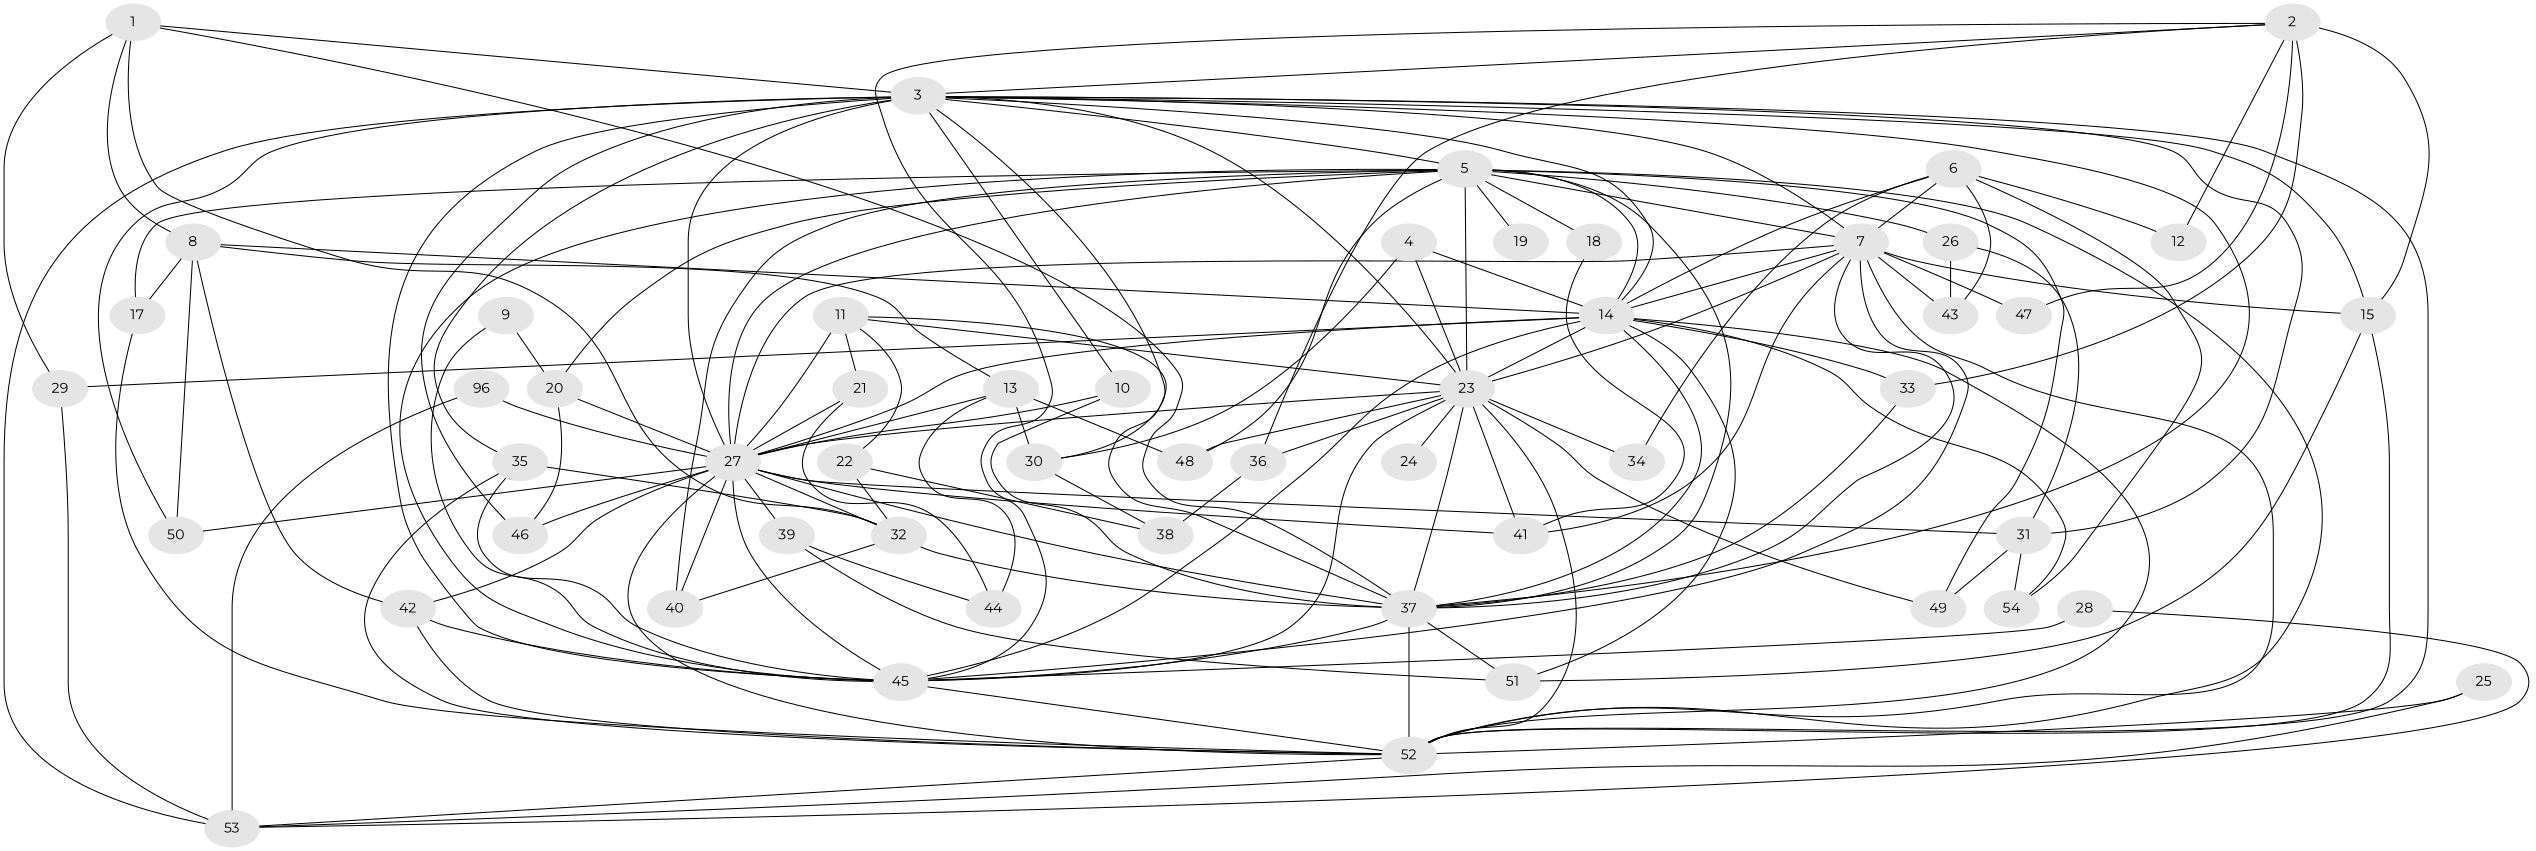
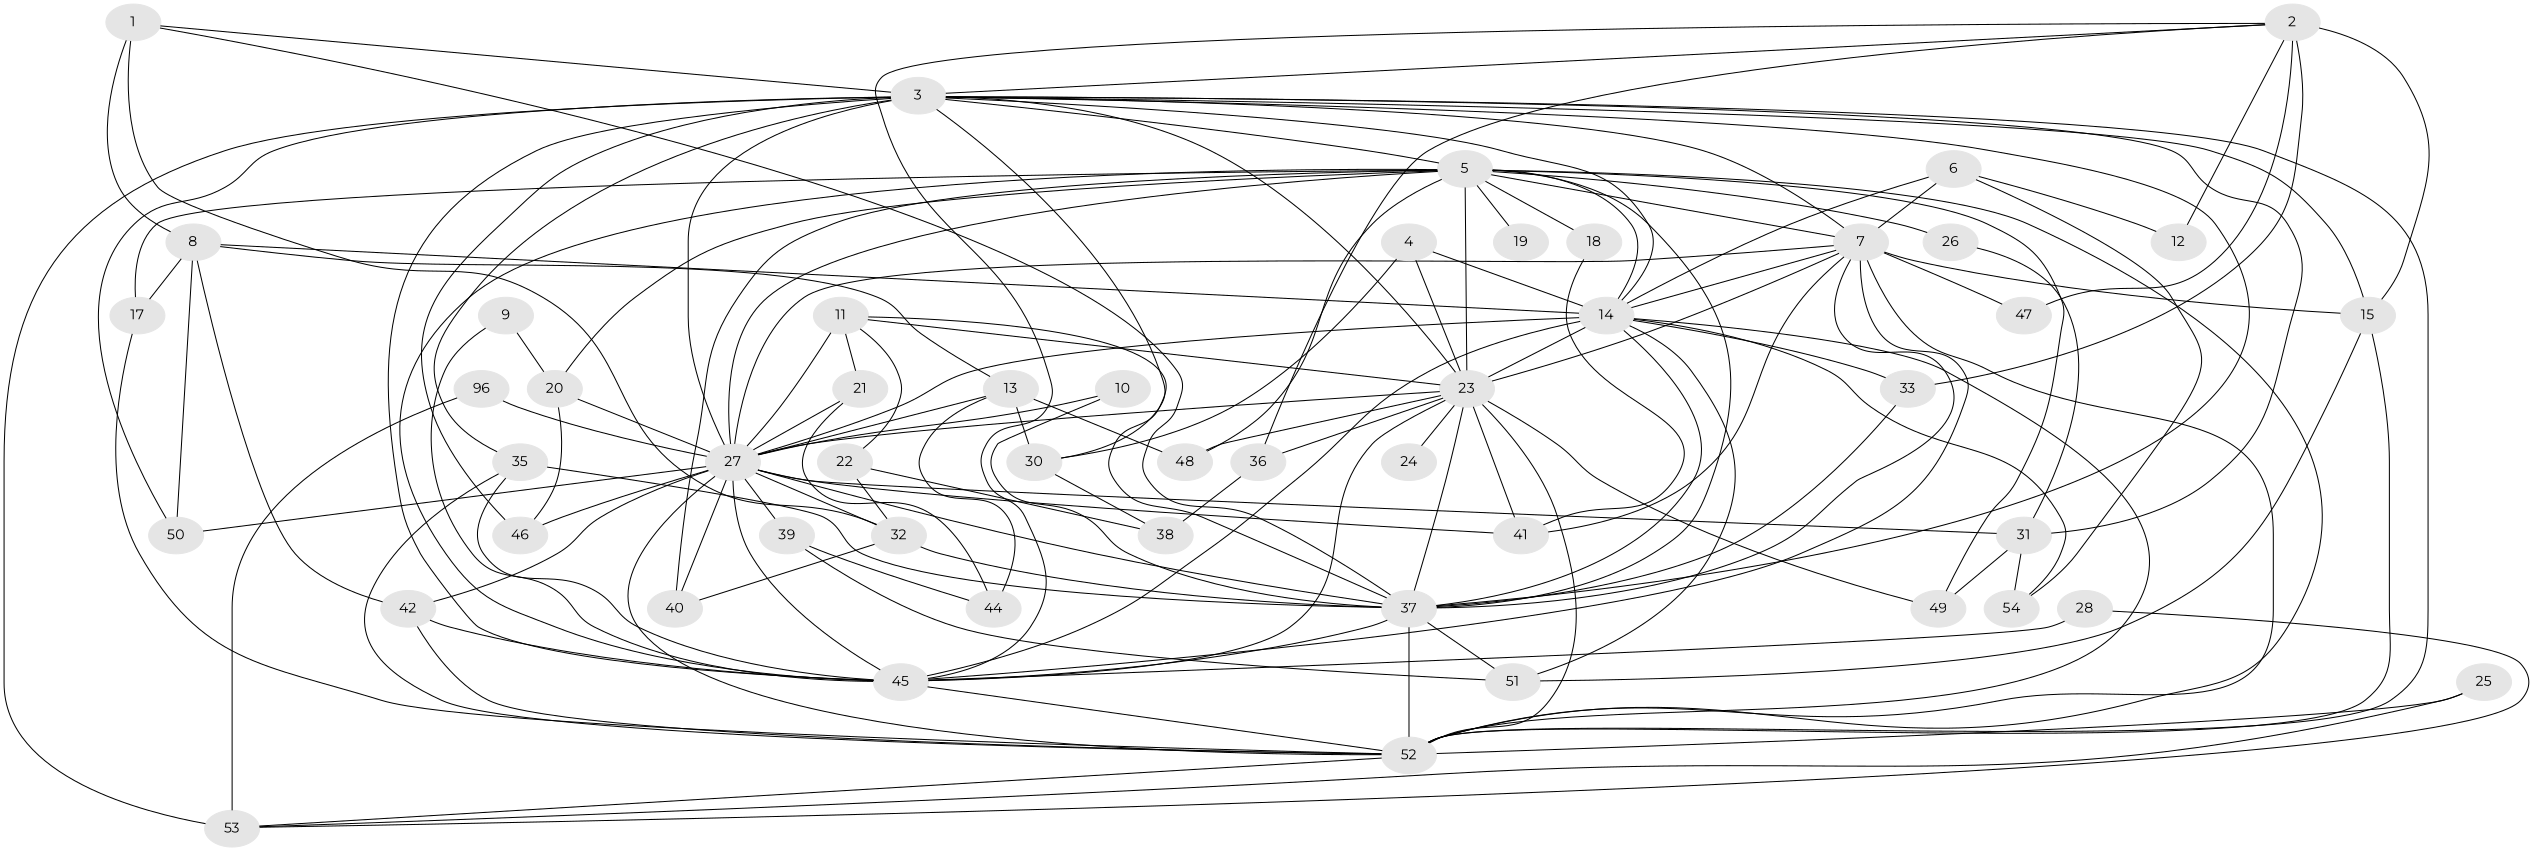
edge "3" -- "10": removed
node "43": removed
node "29": removed
node "34": removed
edge "35" -- "32": now "35" -- "37"
